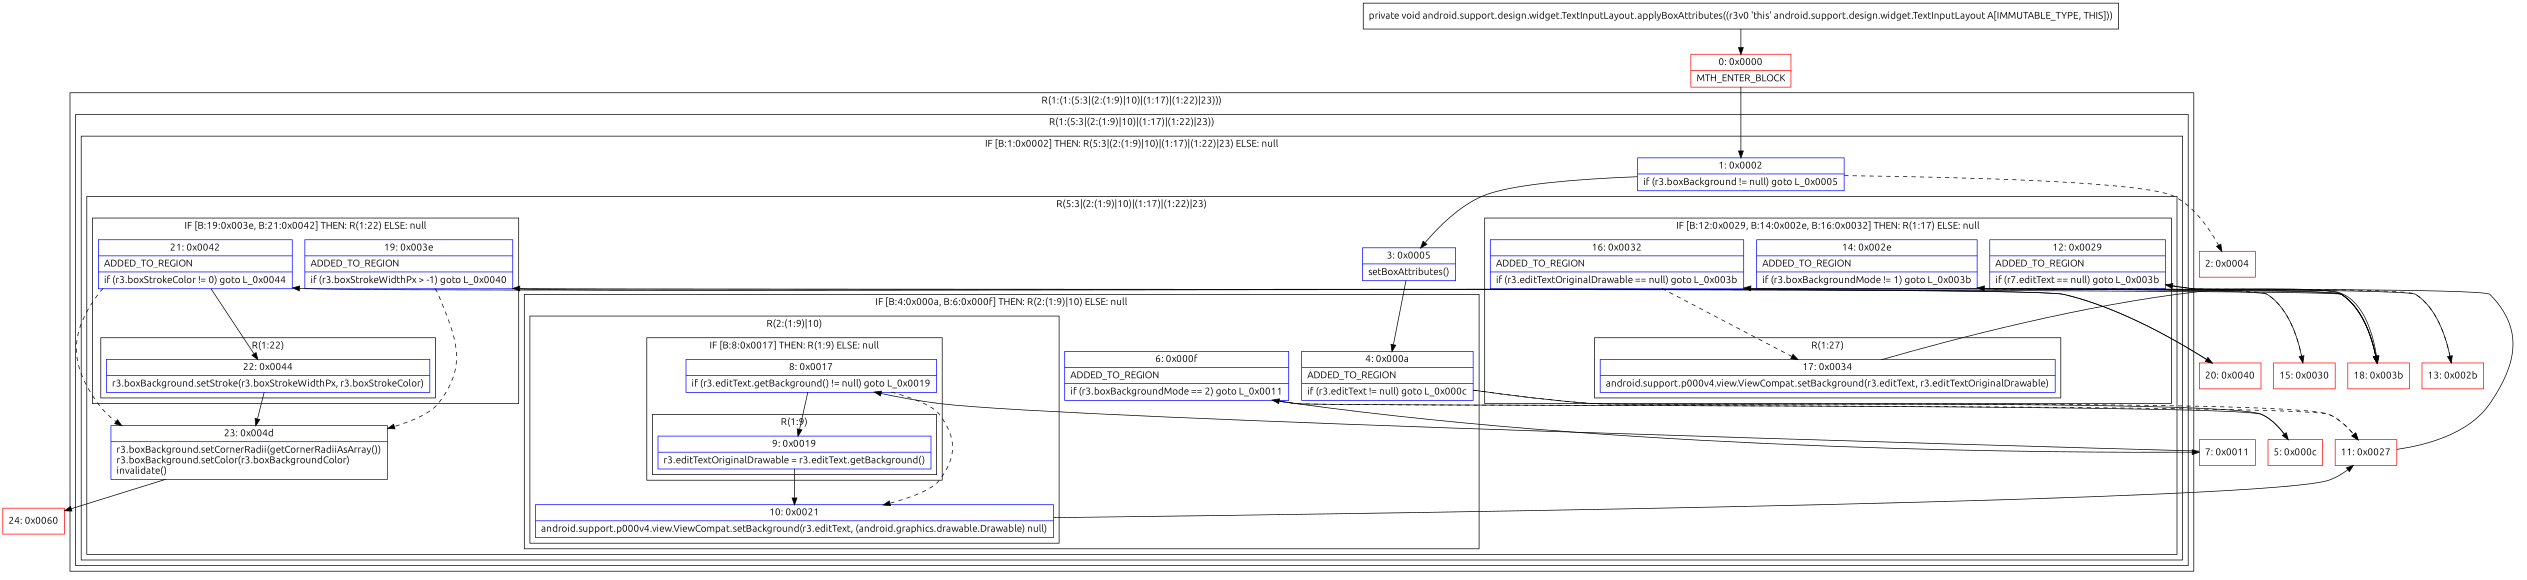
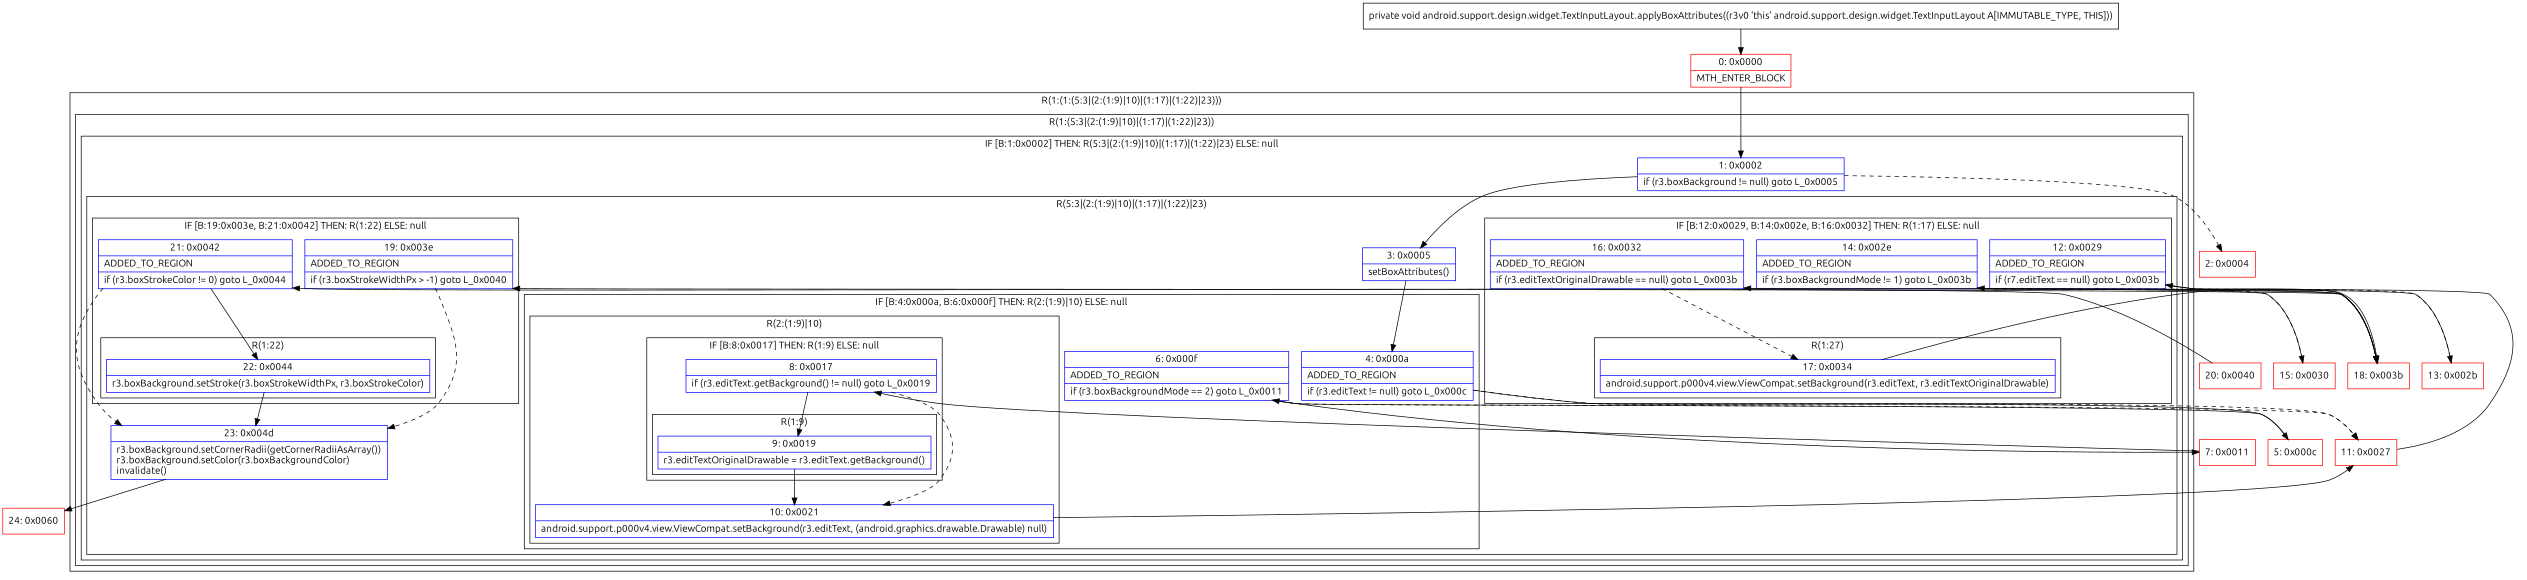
edge "19: 0x003e" -> "20: 0x0040": removed
